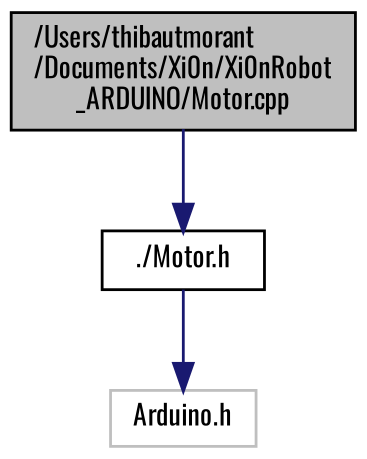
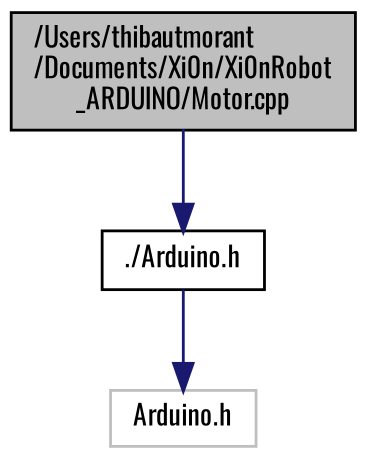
node "./Motor.h": label "./Motor.h" -> "./Arduino.h"
